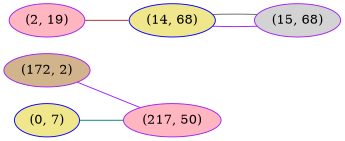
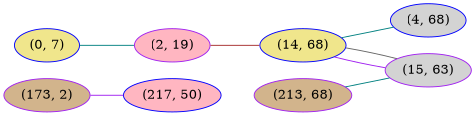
node "(15, 68)": label "(15, 68)" -> "(15, 63)"
node "(4, 68)": added
node "(172, 2)": label "(172, 2)" -> "(173, 2)"
node "(213, 68)": added
edge "(0, 7)" -- "(217, 50)": now "(0, 7)" -- "(2, 19)"
node "(217, 50)": color purple -> blue
